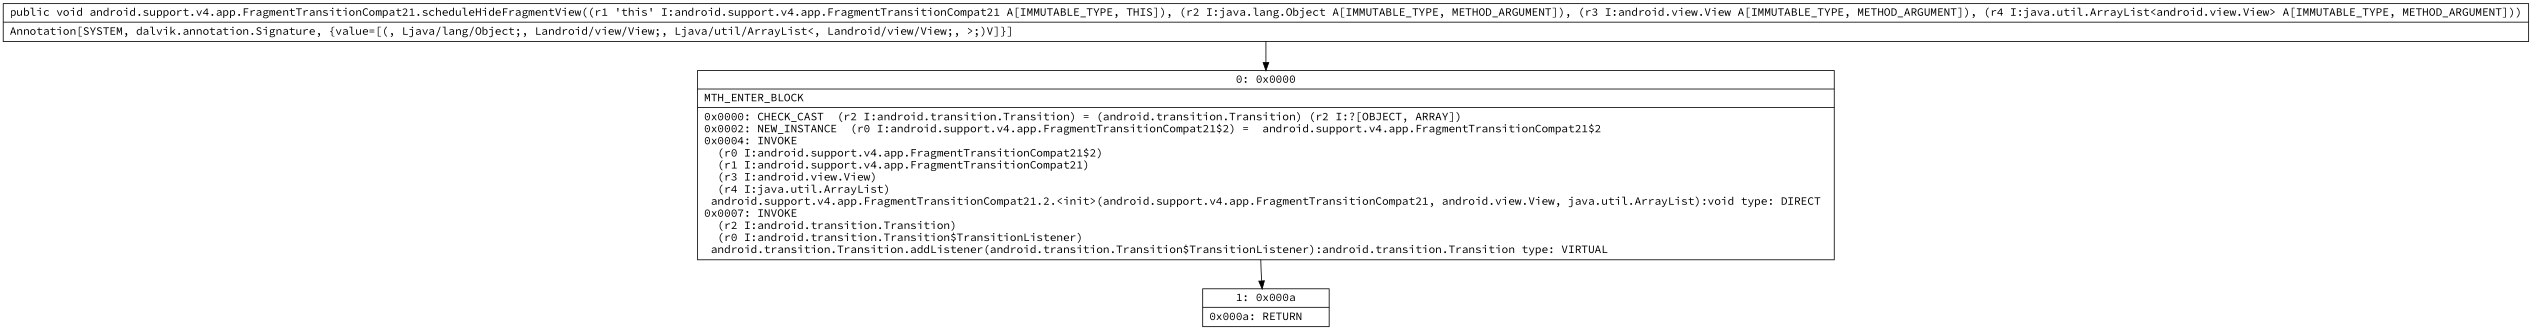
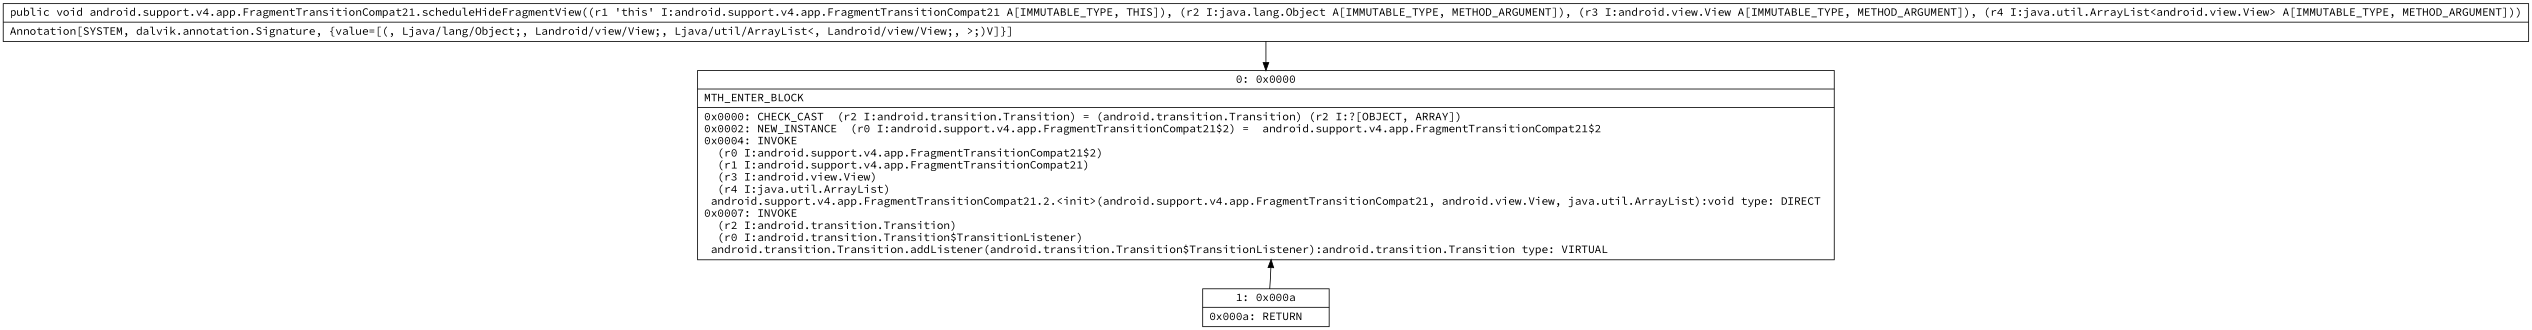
edge "0: 0x0000" -> "1: 0x000a": reversed
